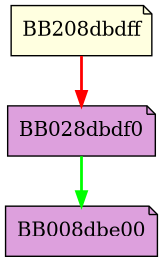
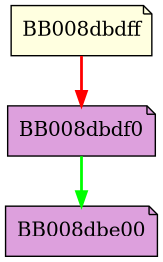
node "BB208dbdff": label "BB208dbdff" -> "BB008dbdff"
node "BB028dbdf0": label "BB028dbdf0" -> "BB008dbdf0"
